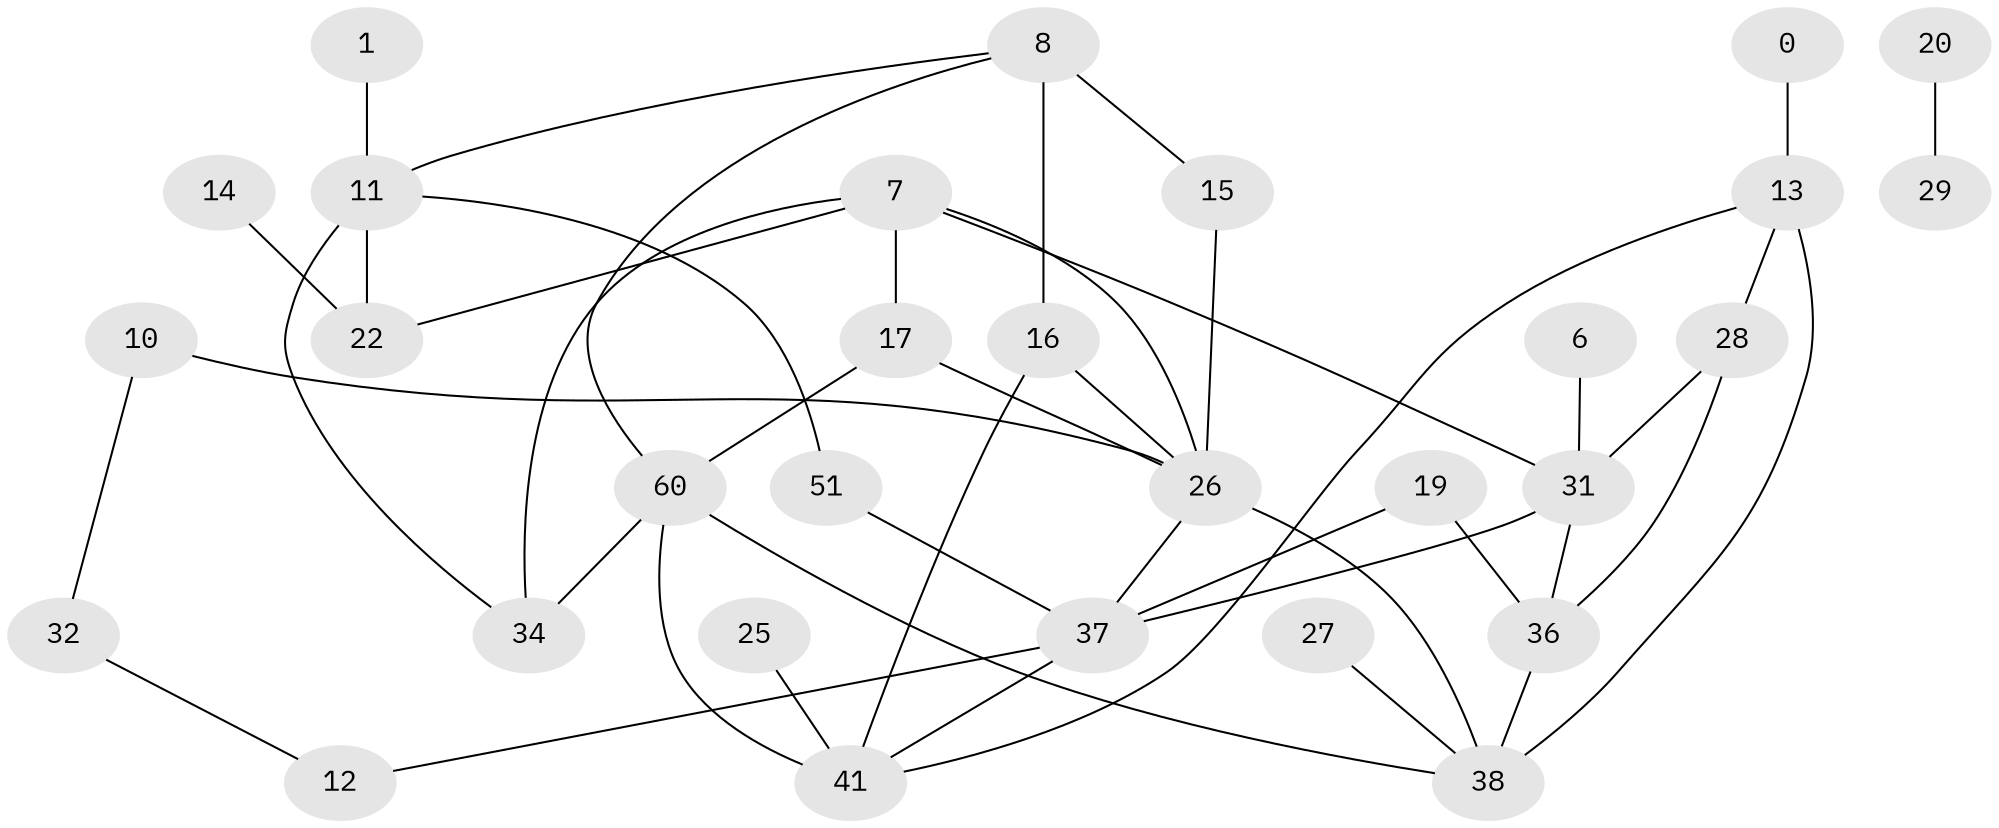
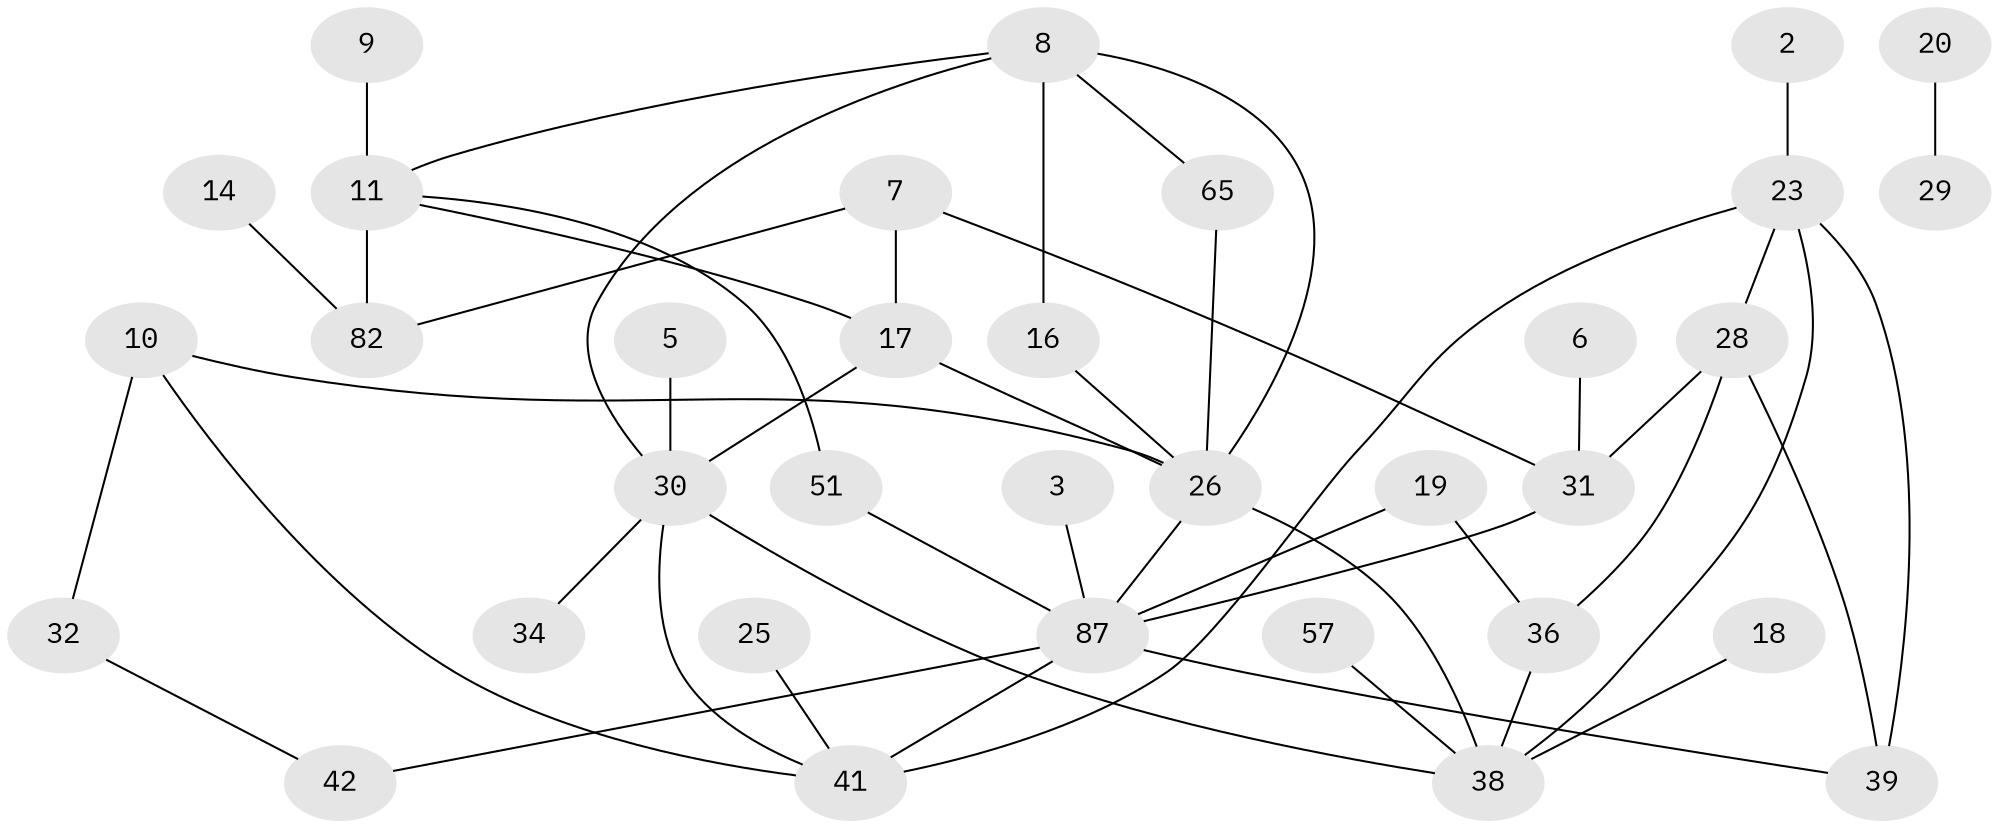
node "1": label "1" -> "9"
node "0": label "0" -> "2"
node "15": label "15" -> "65"
node "13": label "13" -> "23"
edge "7" -- "26": now "8" -- "26"
node "22": label "22" -> "82"
node "5": added
edge "7" -- "34": removed
edge "11" -- "34": now "11" -- "17"
node "60": label "60" -> "30"
node "3": added
edge "31" -- "36": removed
edge "16" -- "41": now "10" -- "41"
node "37": label "37" -> "87"
node "27": label "27" -> "57"
node "18": added
node "12": label "12" -> "42"
node "39": added
